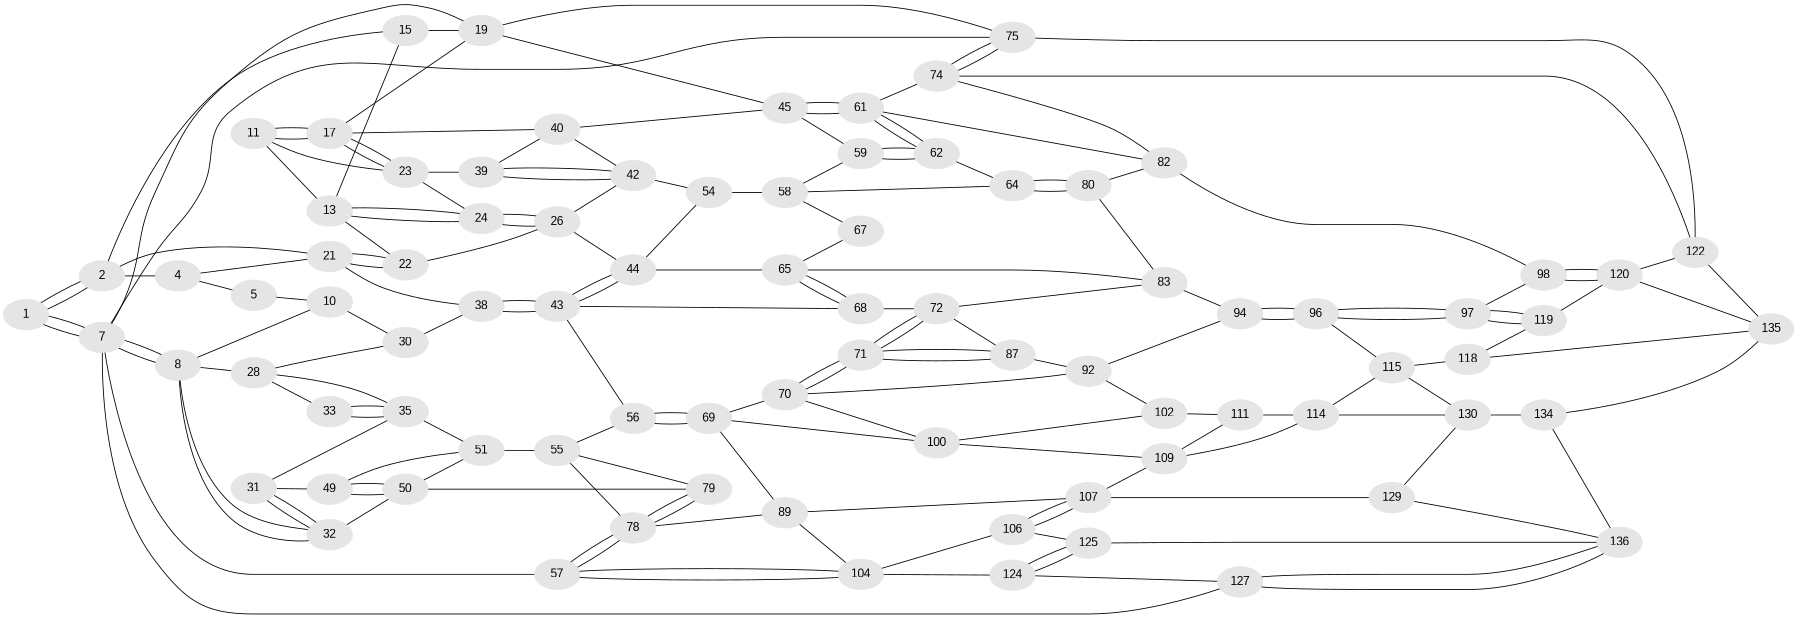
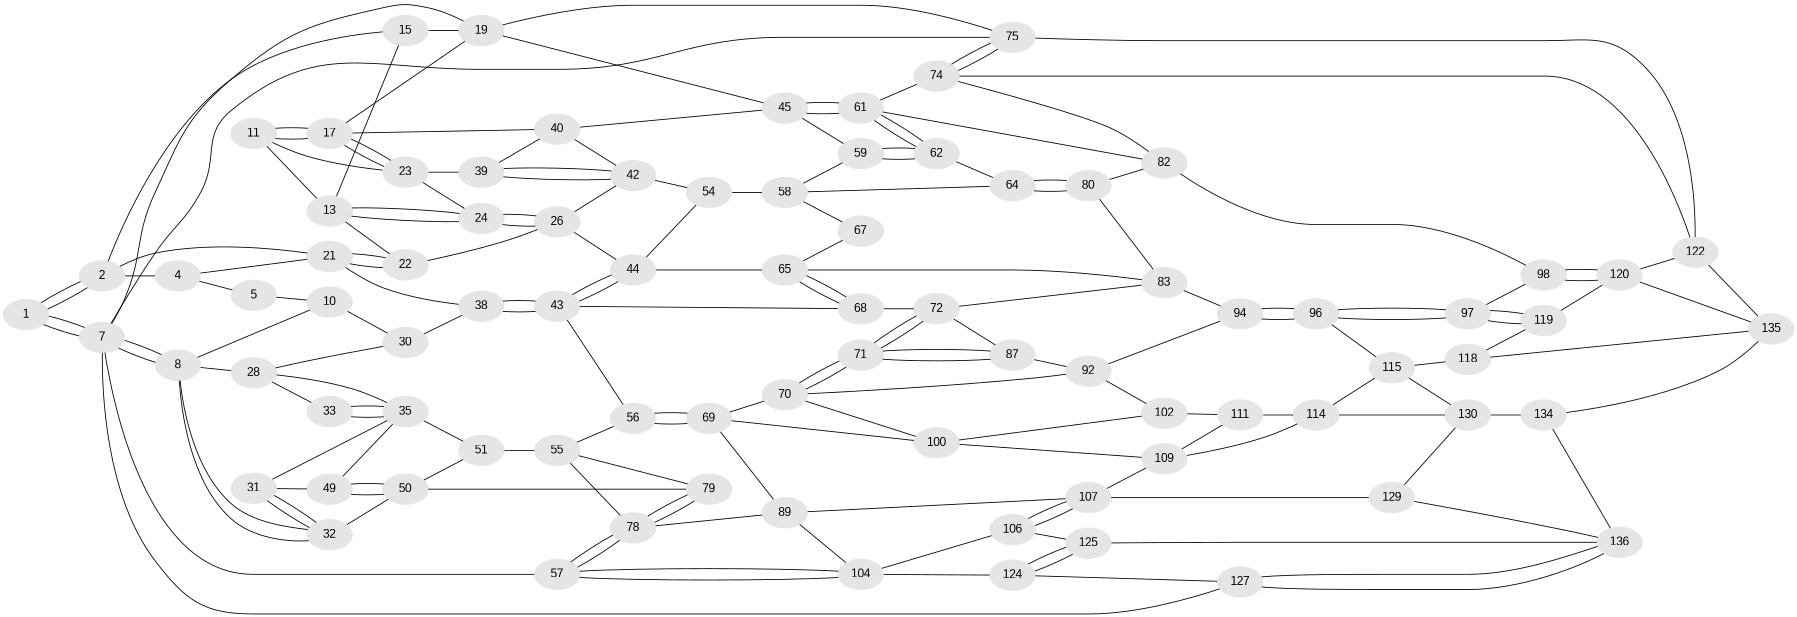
edge "51" -- "49": now "35" -- "49"
